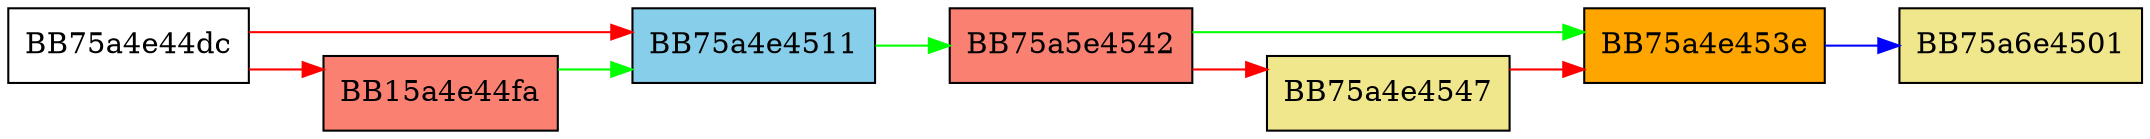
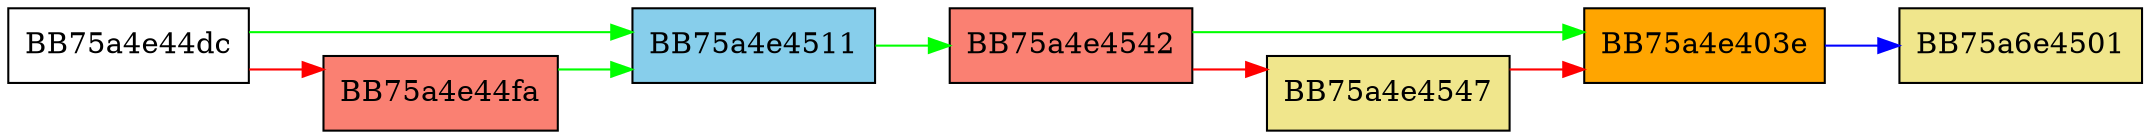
edge "BB75a4e44dc" -> "BB75a4e4511": color red -> green
node "BB75a5e4542": label "BB75a5e4542" -> "BB75a4e4542"
node "BB75a4e453e": label "BB75a4e453e" -> "BB75a4e403e"
node "BB15a4e44fa": label "BB15a4e44fa" -> "BB75a4e44fa"
